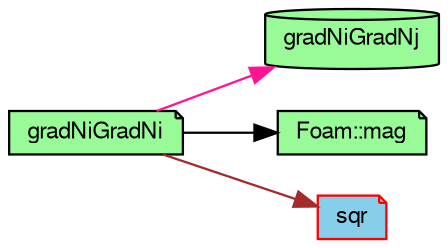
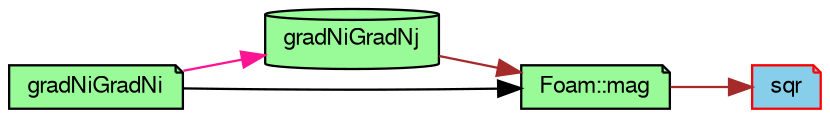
edge "gradNiGradNj" -> "Foam::mag": added
edge "gradNiGradNi" -> "sqr": now "Foam::mag" -> "sqr"
